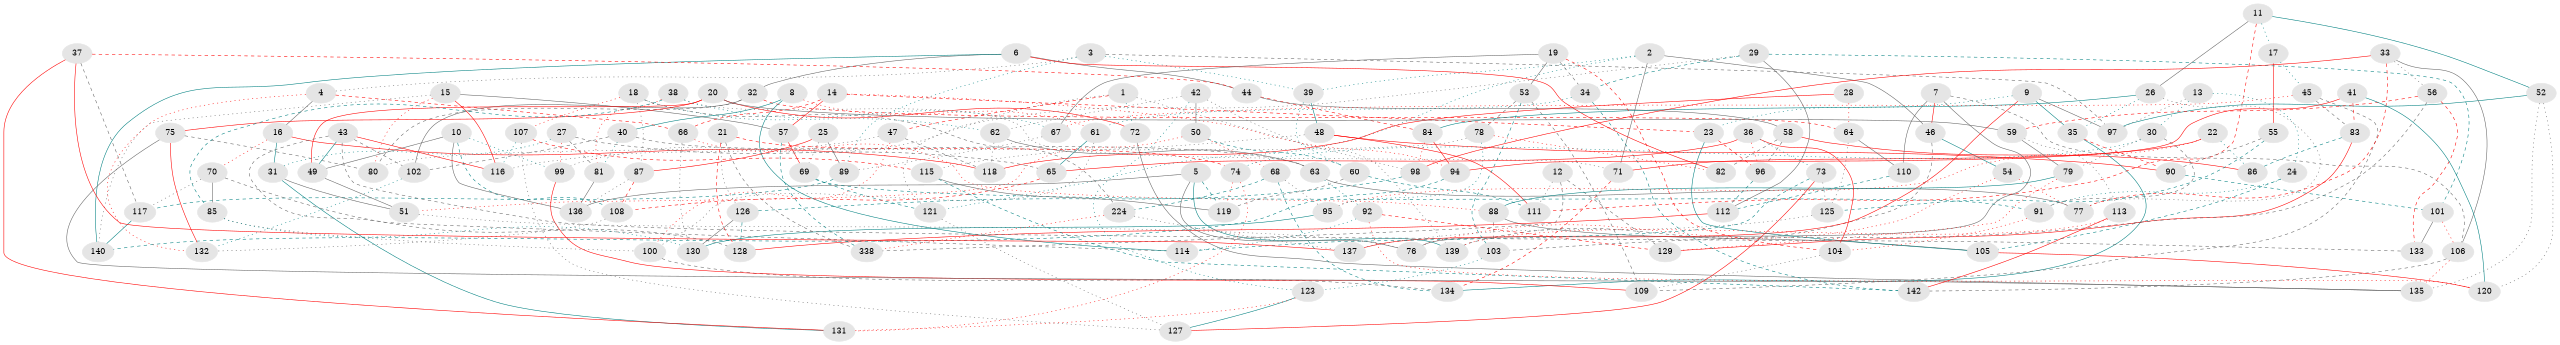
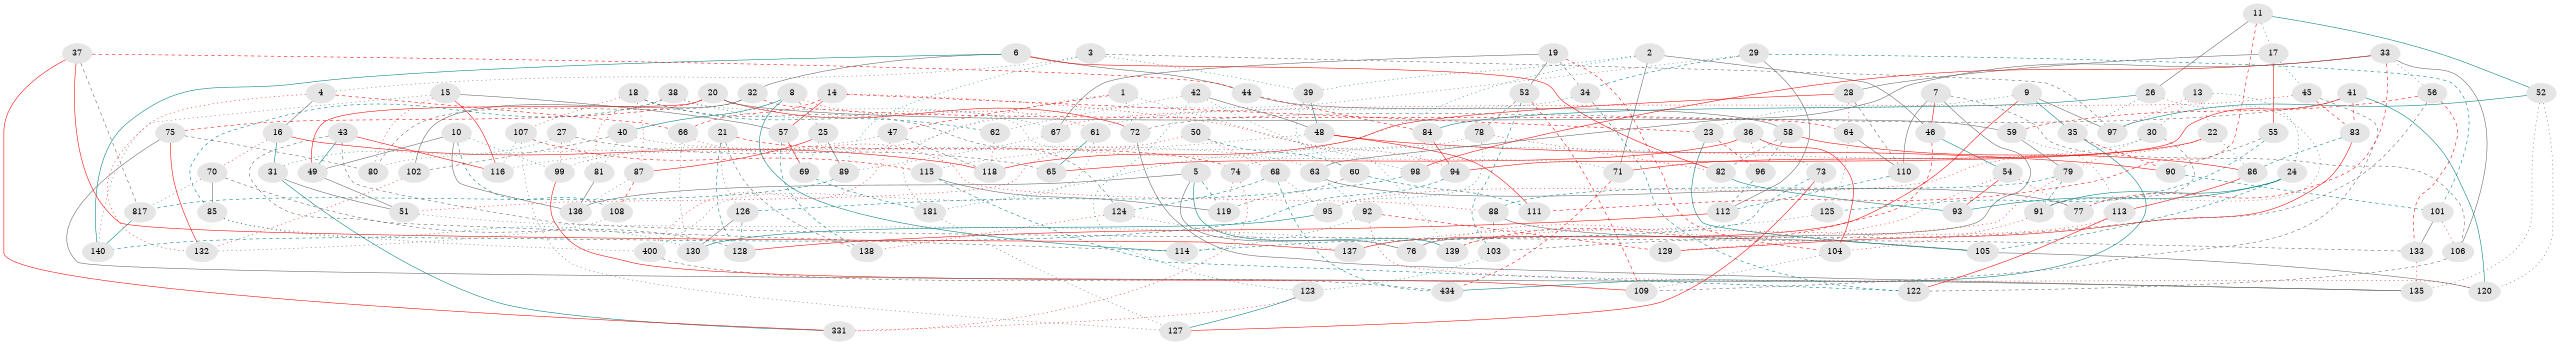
edge "17" -- "28": added
edge "13" -- "97": color gray40 -> red
edge "8" -- "25": added
edge "42" -- "50": now "42" -- "48"
edge "13" -- "22": added
edge "45" -- "83": color gray40 -> red
edge "20" -- "75": style solid -> dashed
edge "18" -- "62": style dotted -> dashed
edge "41" -- "72": added
edge "18" -- "87": color gray40 -> red
edge "28" -- "110": added
edge "40" -- "63": style dashed -> dotted
edge "62" -- "63": now "33" -- "63"
edge "27" -- "81": style dashed -> dotted
edge "62" -- "118": color gray40 -> red
edge "43" -- "102": removed
node "12": removed
edge "53" -- "109": color gray40 -> red
edge "21" -- "128": color red -> teal
edge "79" -- "88": style solid -> dashed
edge "86" -- "113": added
edge "24" -- "91": style dotted -> solid
edge "69" -- "91": now "79" -- "91"
edge "65" -- "108": removed
node "117": label "117" -> "817"
node "121": label "121" -> "181"
node "224": label "224" -> "124"
node "93": added
edge "102" -- "132": color teal -> red
edge "46" -- "139": color gray40 -> red
node "100": label "100" -> "400"
node "338": label "338" -> "138"
edge "105" -- "120": color red -> gray40
edge "106" -- "135": now "133" -- "135"
node "134": label "134" -> "434"
node "142": label "142" -> "122"
node "131": label "131" -> "331"
